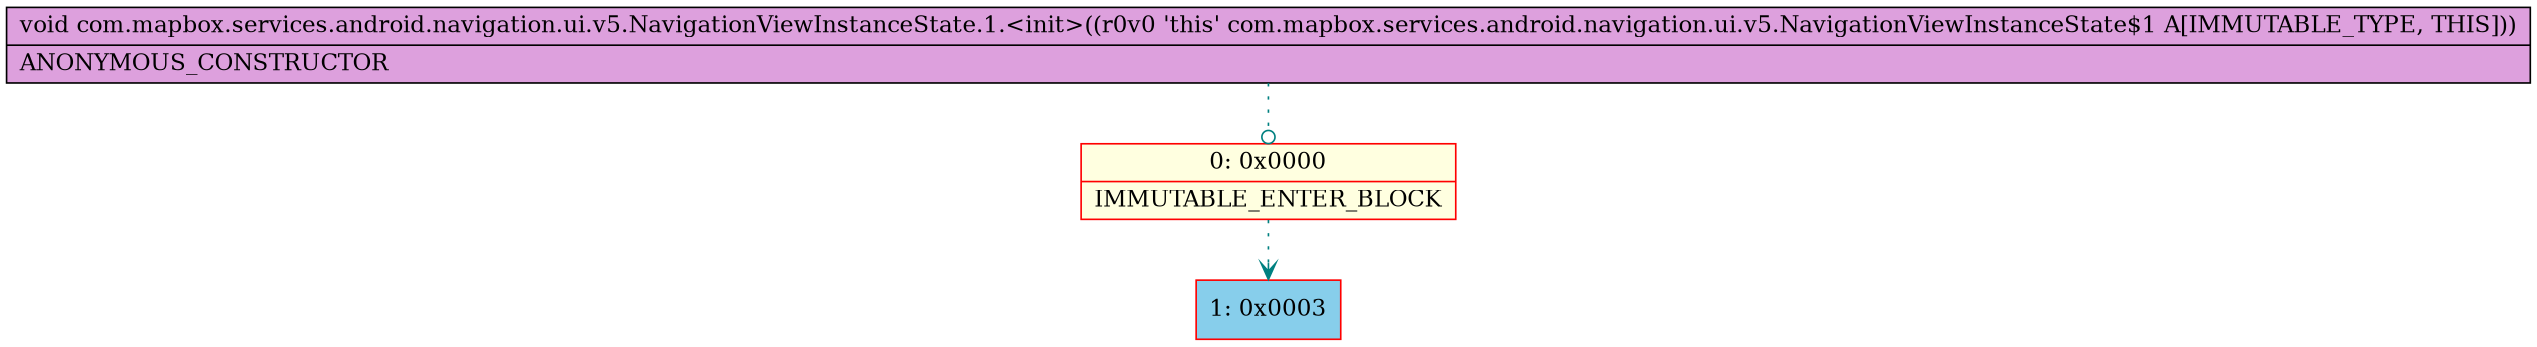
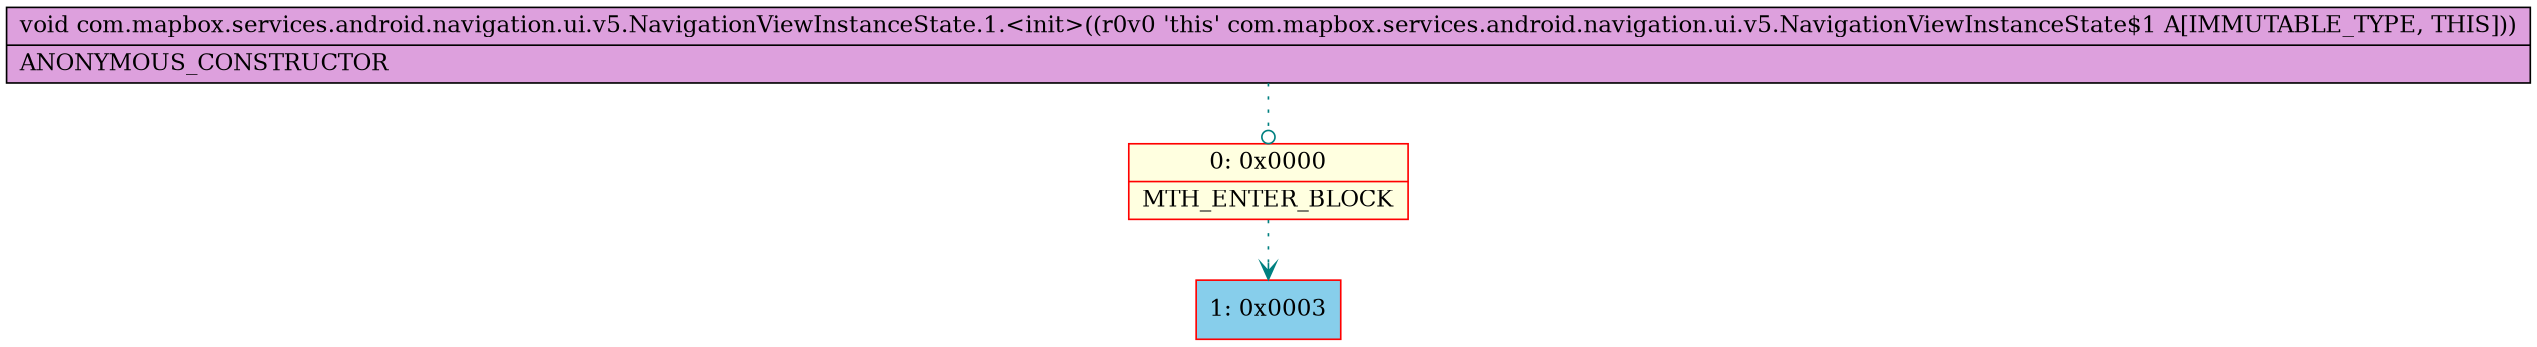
node "0: 0x0000": text "IMMUTABLE_ENTER_BLOCK" -> "MTH_ENTER_BLOCK"
